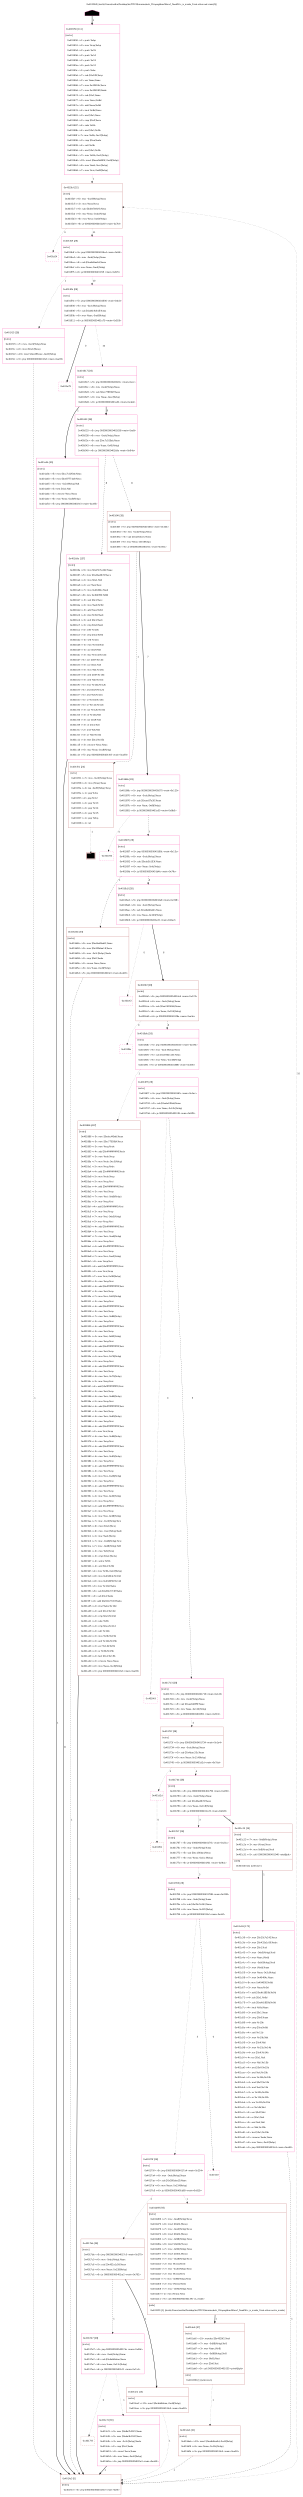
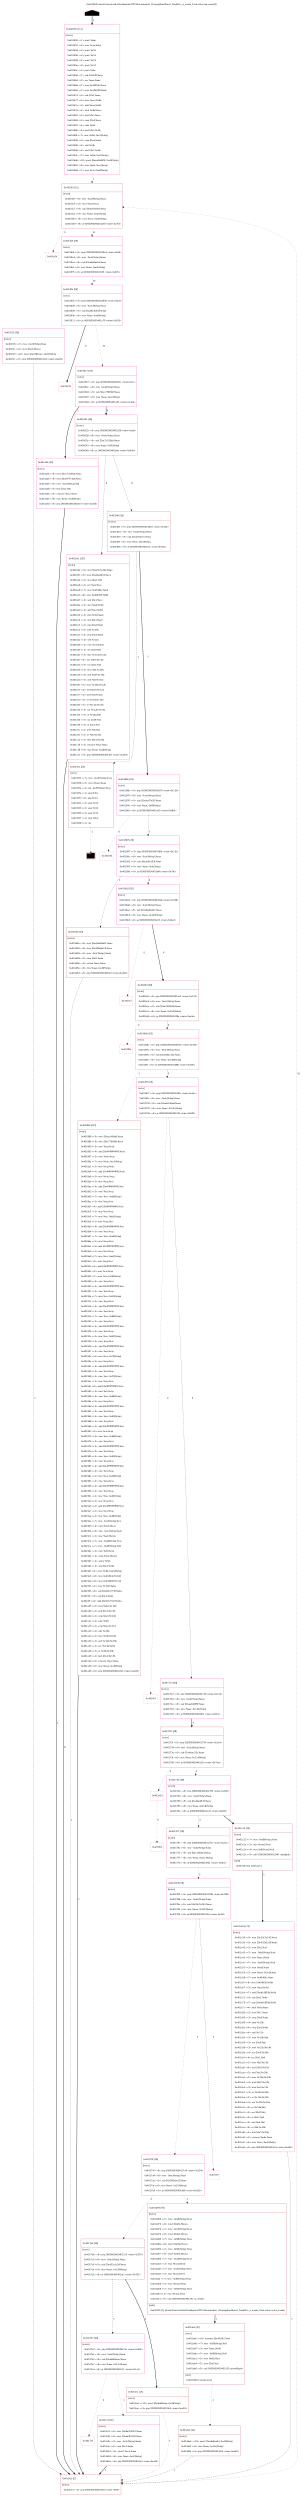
edge "0x4015df [28]" -> "0x401f15 [28]": removed, label "1"
edge "0x4016db [28]" -> "0x4016f7 [28]": added, label "5"
edge "0x401713 [28]" -> "0x40172f [28]": style dotted -> bold
